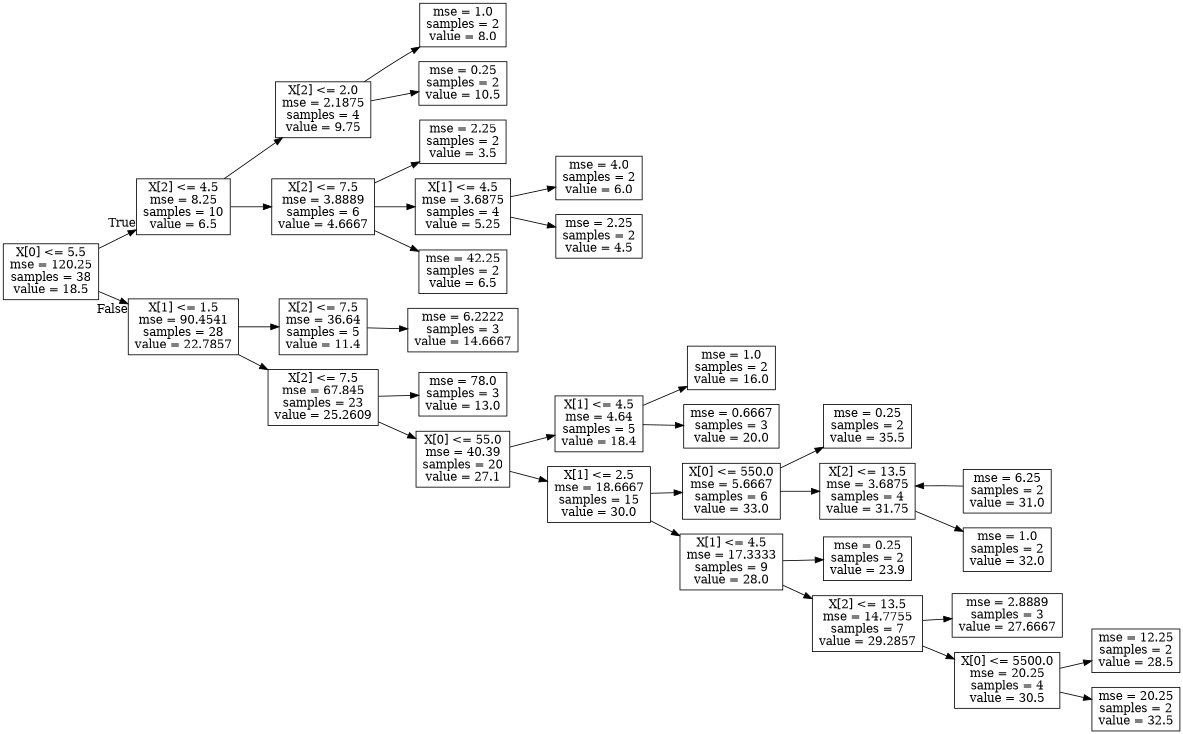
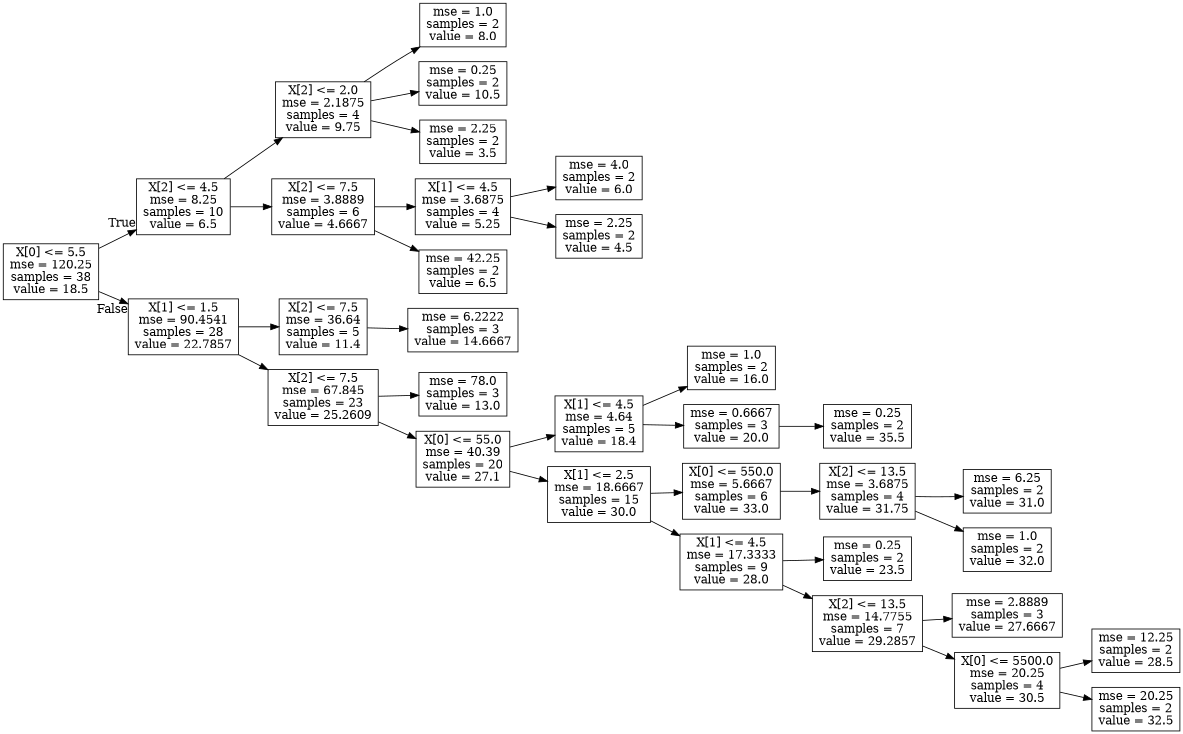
edge "X[2] <= 7.5 mse = 3.8889 samples = 6 value = 4.6667" -> "mse = 2.25 samples = 2 value = 3.5": now "X[2] <= 2.0 mse = 2.1875 samples = 4 value = 9.75" -> "mse = 2.25 samples = 2 value = 3.5"
edge "X[0] <= 550.0 mse = 5.6667 samples = 6 value = 33.0" -> "mse = 0.25 samples = 2 value = 35.5": now "mse = 0.6667 samples = 3 value = 20.0" -> "mse = 0.25 samples = 2 value = 35.5"
edge "mse = 6.25 samples = 2 value = 31.0" -> "X[2] <= 13.5 mse = 3.6875 samples = 4 value = 31.75": reversed
node "mse = 0.25 samples = 2 value = 23.9": label "mse = 0.25 samples = 2 value = 23.9" -> "mse = 0.25 samples = 2 value = 23.5"
